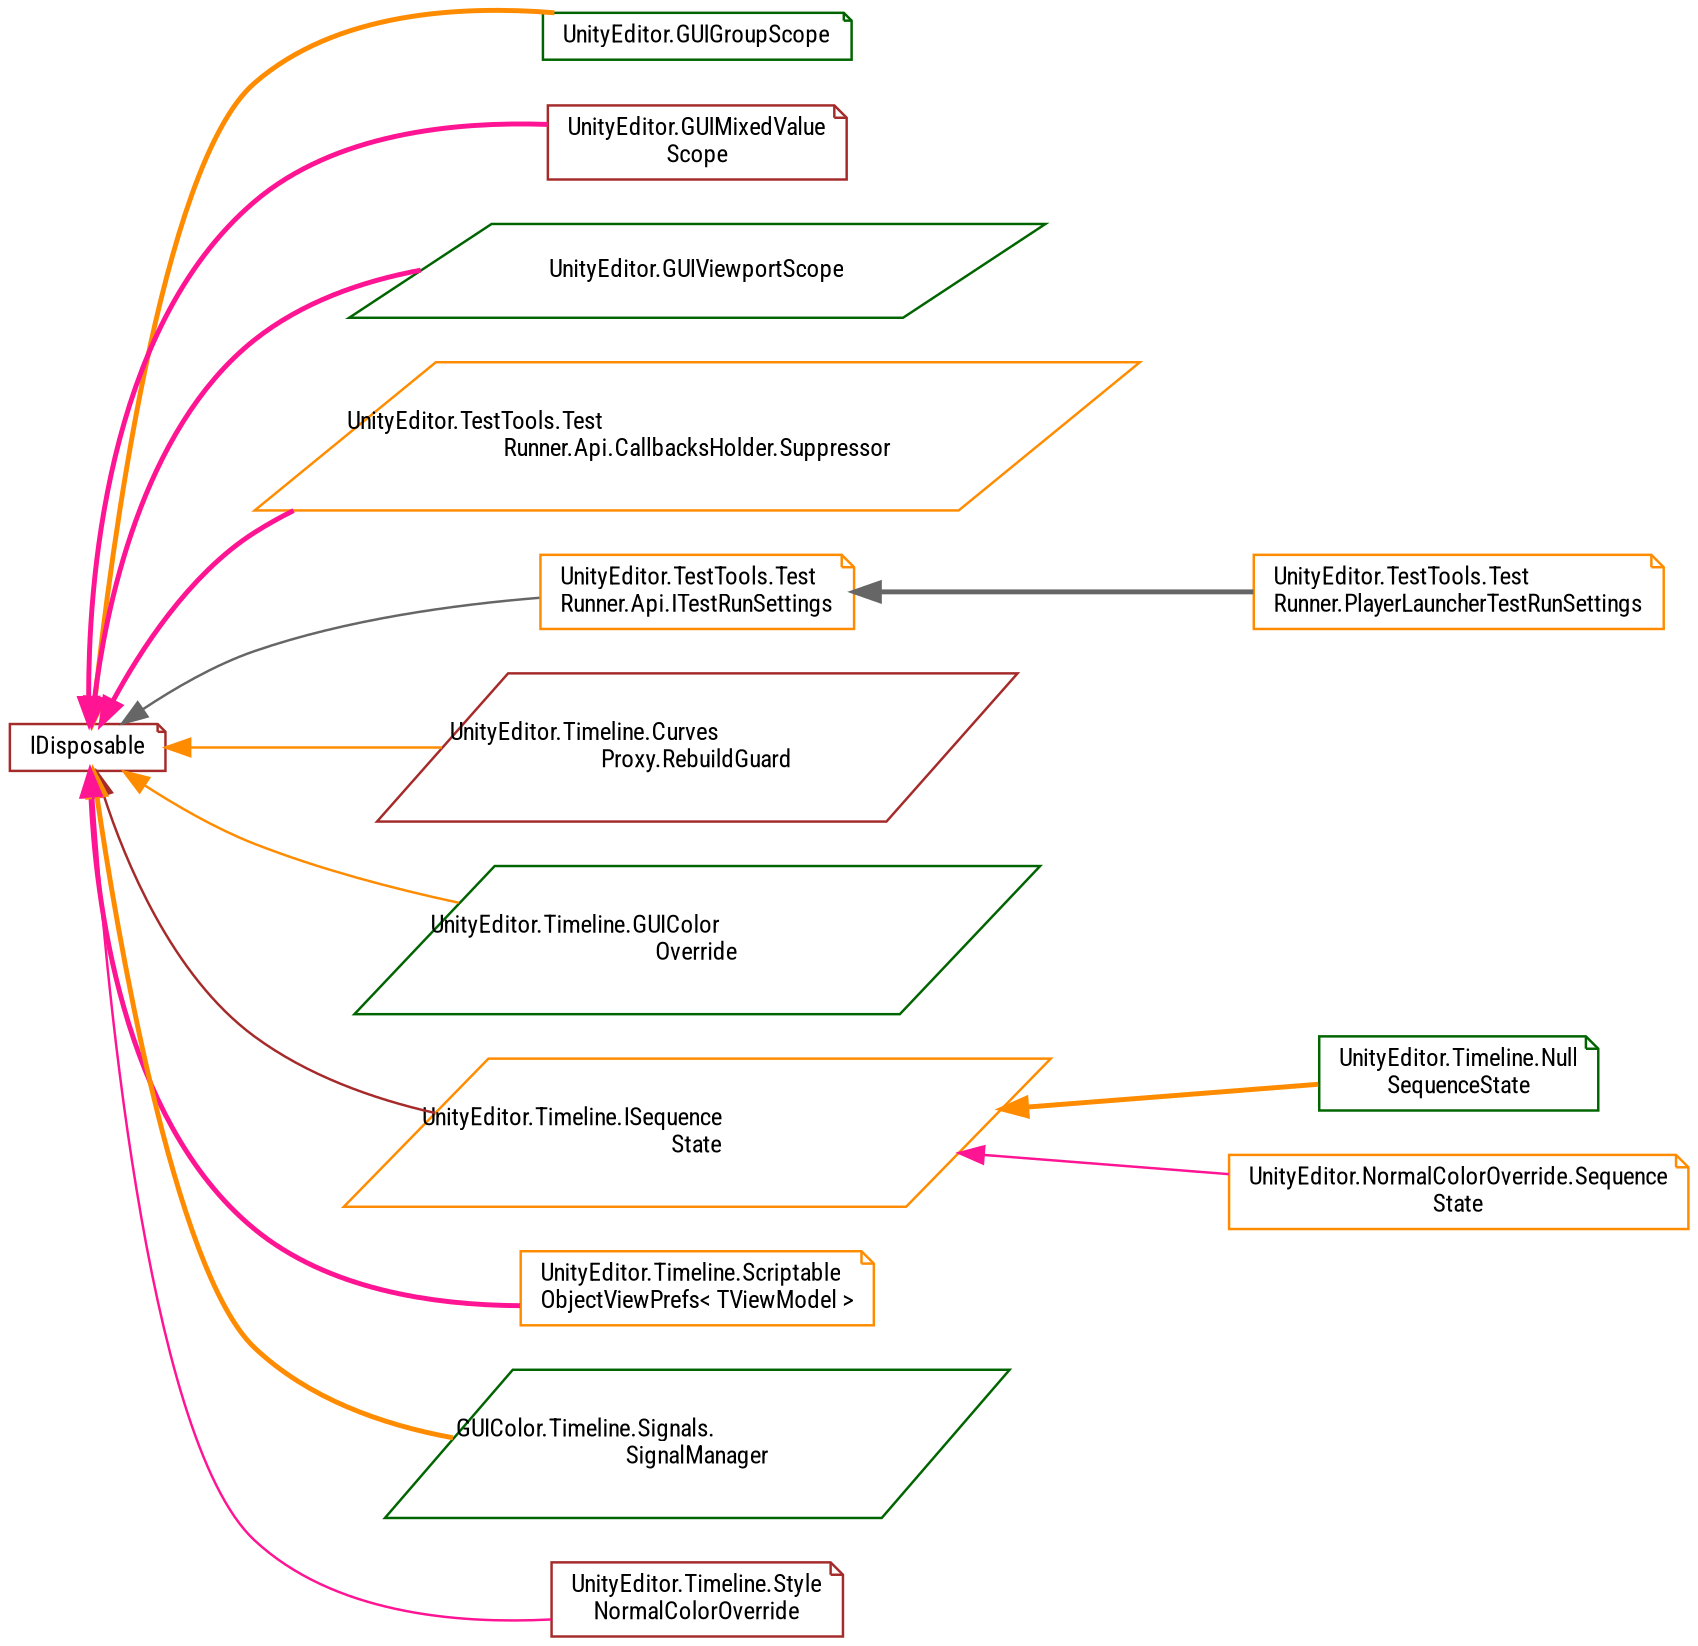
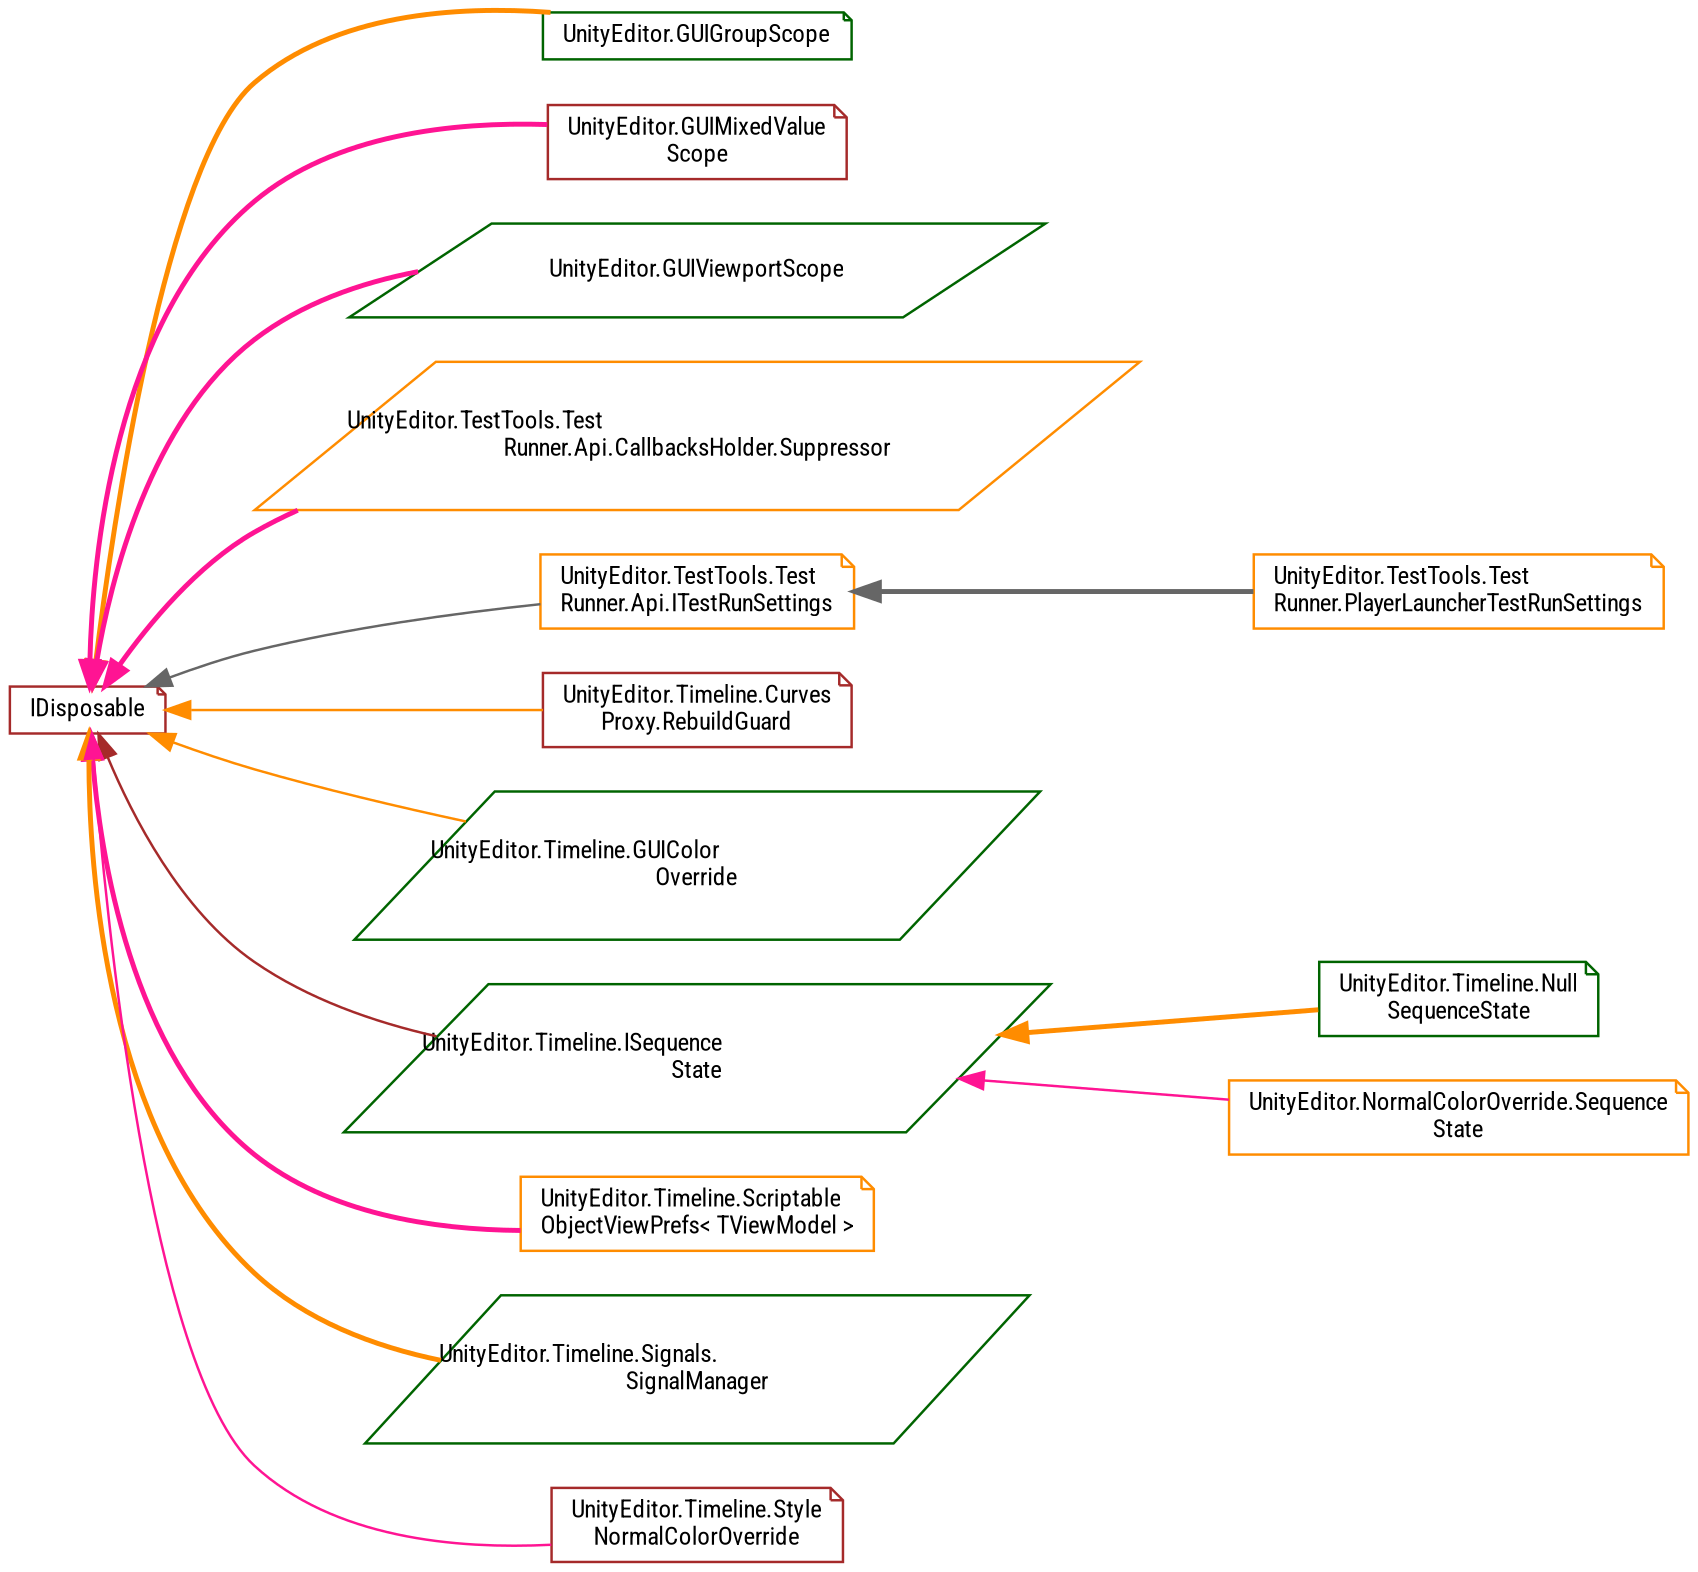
node "UnityEditor.Timeline.Curves Proxy.RebuildGuard": shape parallelogram -> note
node "UnityEditor.Timeline.ISequence State": color darkorange -> darkgreen
node "GUIColor.Timeline.Signals. SignalManager": label "GUIColor.Timeline.Signals. SignalManager" -> "UnityEditor.Timeline.Signals. SignalManager"
